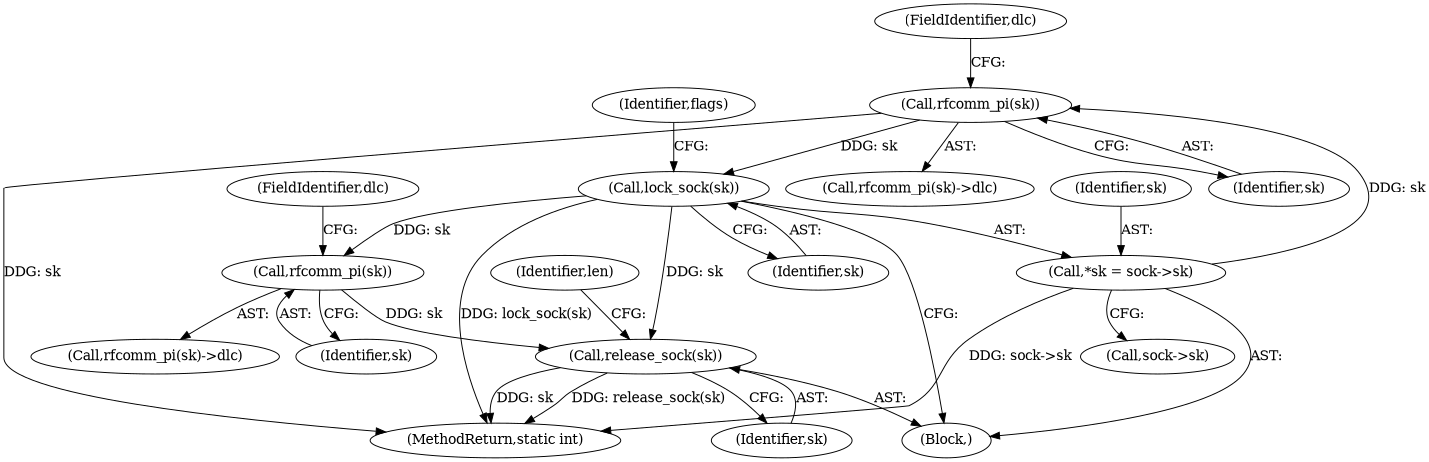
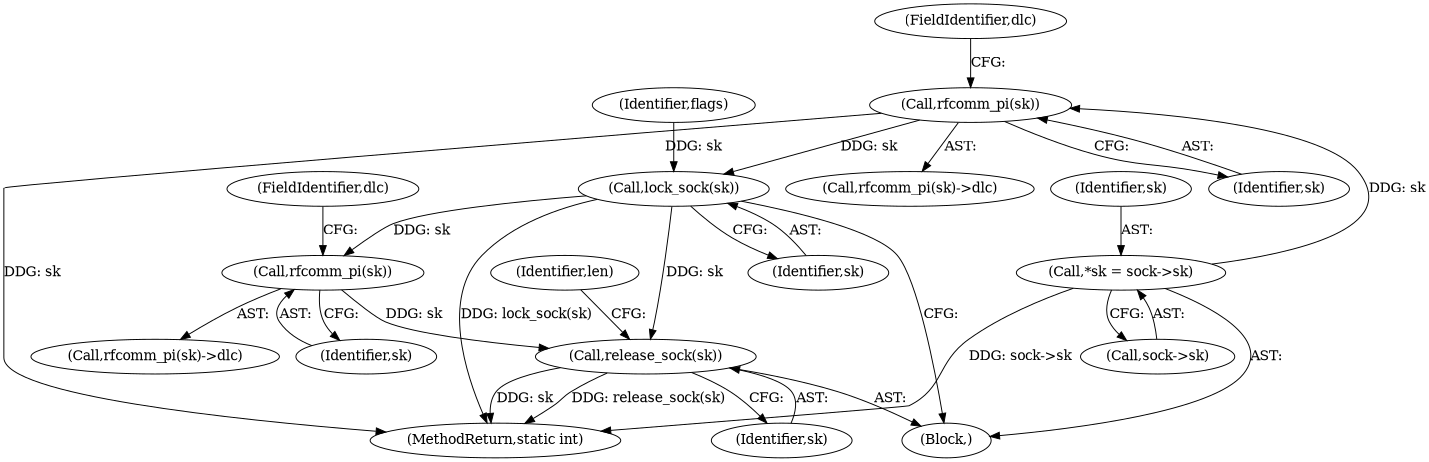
edge "(Identifier,flags)" -> "(Call,lock_sock(sk))": label "CFG: " -> "DDG: sk"
edge "(Call,lock_sock(sk))" -> "(Call,*sk = sock->sk)": now "(Call,sock->sk)" -> "(Call,*sk = sock->sk)"
